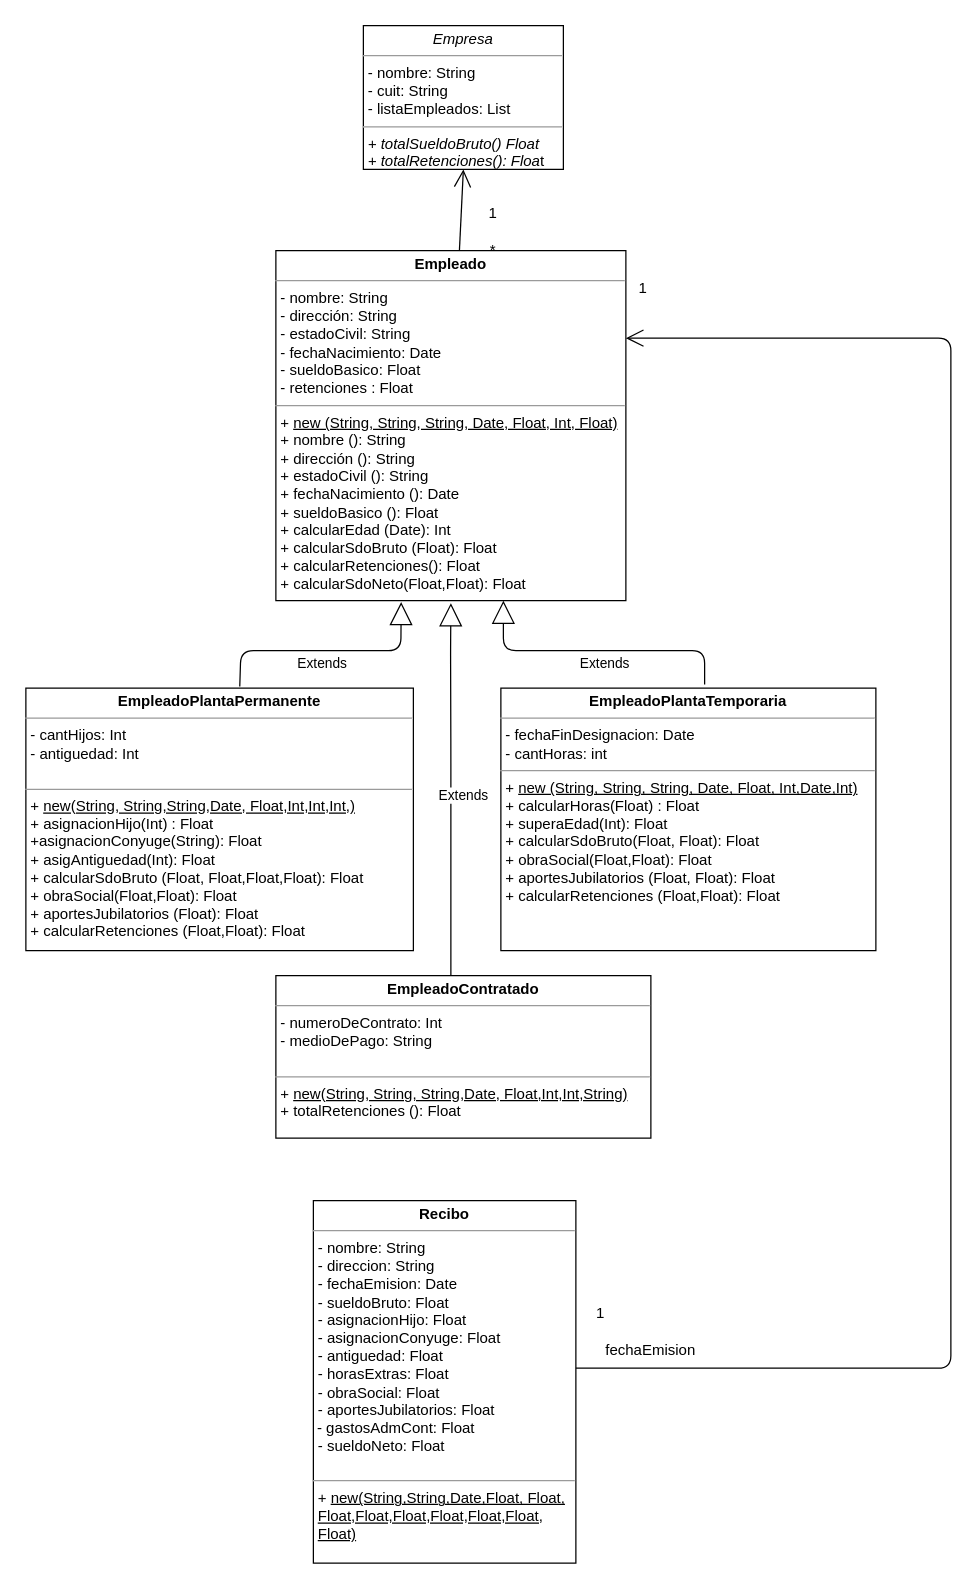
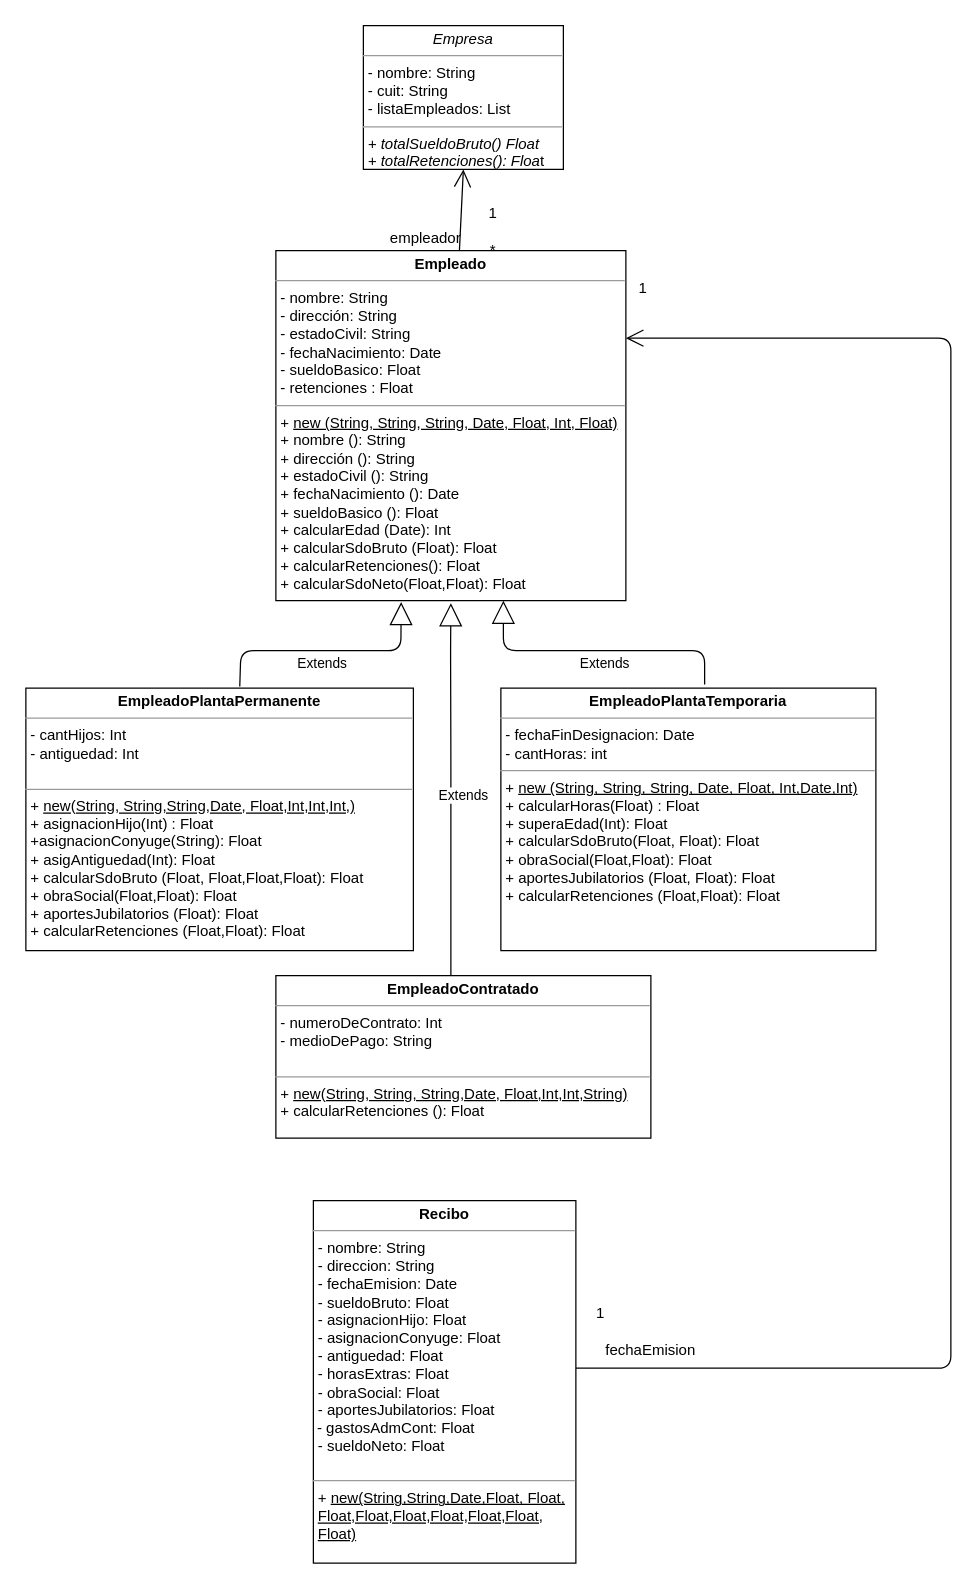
node "empleador": added
node "EmpleadoContratado - numeroDeContrato: Int - medioDePago: String + new(String, String, String,Date, Float,Int,Int,String) + totalRetenciones (): Float": label "EmpleadoContratado - numeroDeContrato: Int - medioDePago: String + new(String, String, String,Date, Float,Int,Int,String) + totalRetenciones (): Float" -> "EmpleadoContratado - numeroDeContrato: Int - medioDePago: String + new(String, String, String,Date, Float,Int,Int,String) + calcularRetenciones (): Float"
